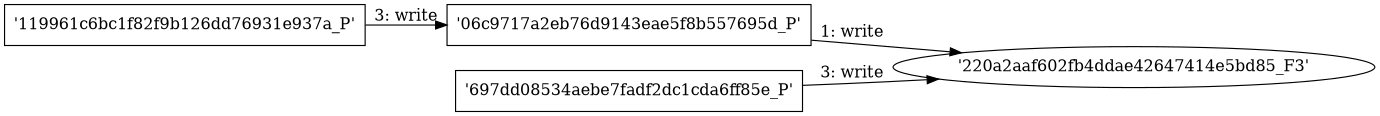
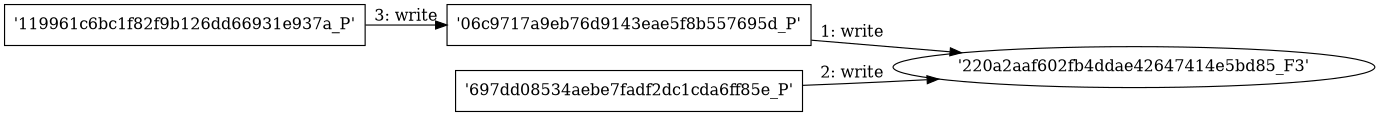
node "'119961c6bc1f82f9b126dd76931e937a_P'": label "'119961c6bc1f82f9b126dd76931e937a_P'" -> "'119961c6bc1f82f9b126dd66931e937a_P'"
node "'06c9717a2eb76d9143eae5f8b557695d_P'": label "'06c9717a2eb76d9143eae5f8b557695d_P'" -> "'06c9717a9eb76d9143eae5f8b557695d_P'"
edge "'697dd08534aebe7fadf2dc1cda6ff85e_P'" -> "'220a2aaf602fb4ddae42647414e5bd85_F3'": label "3: write" -> "2: write"
